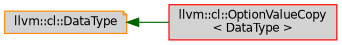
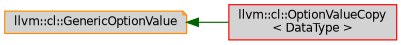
node "llvm::cl::DataType": label "llvm::cl::DataType" -> "llvm::cl::GenericOptionValue"
